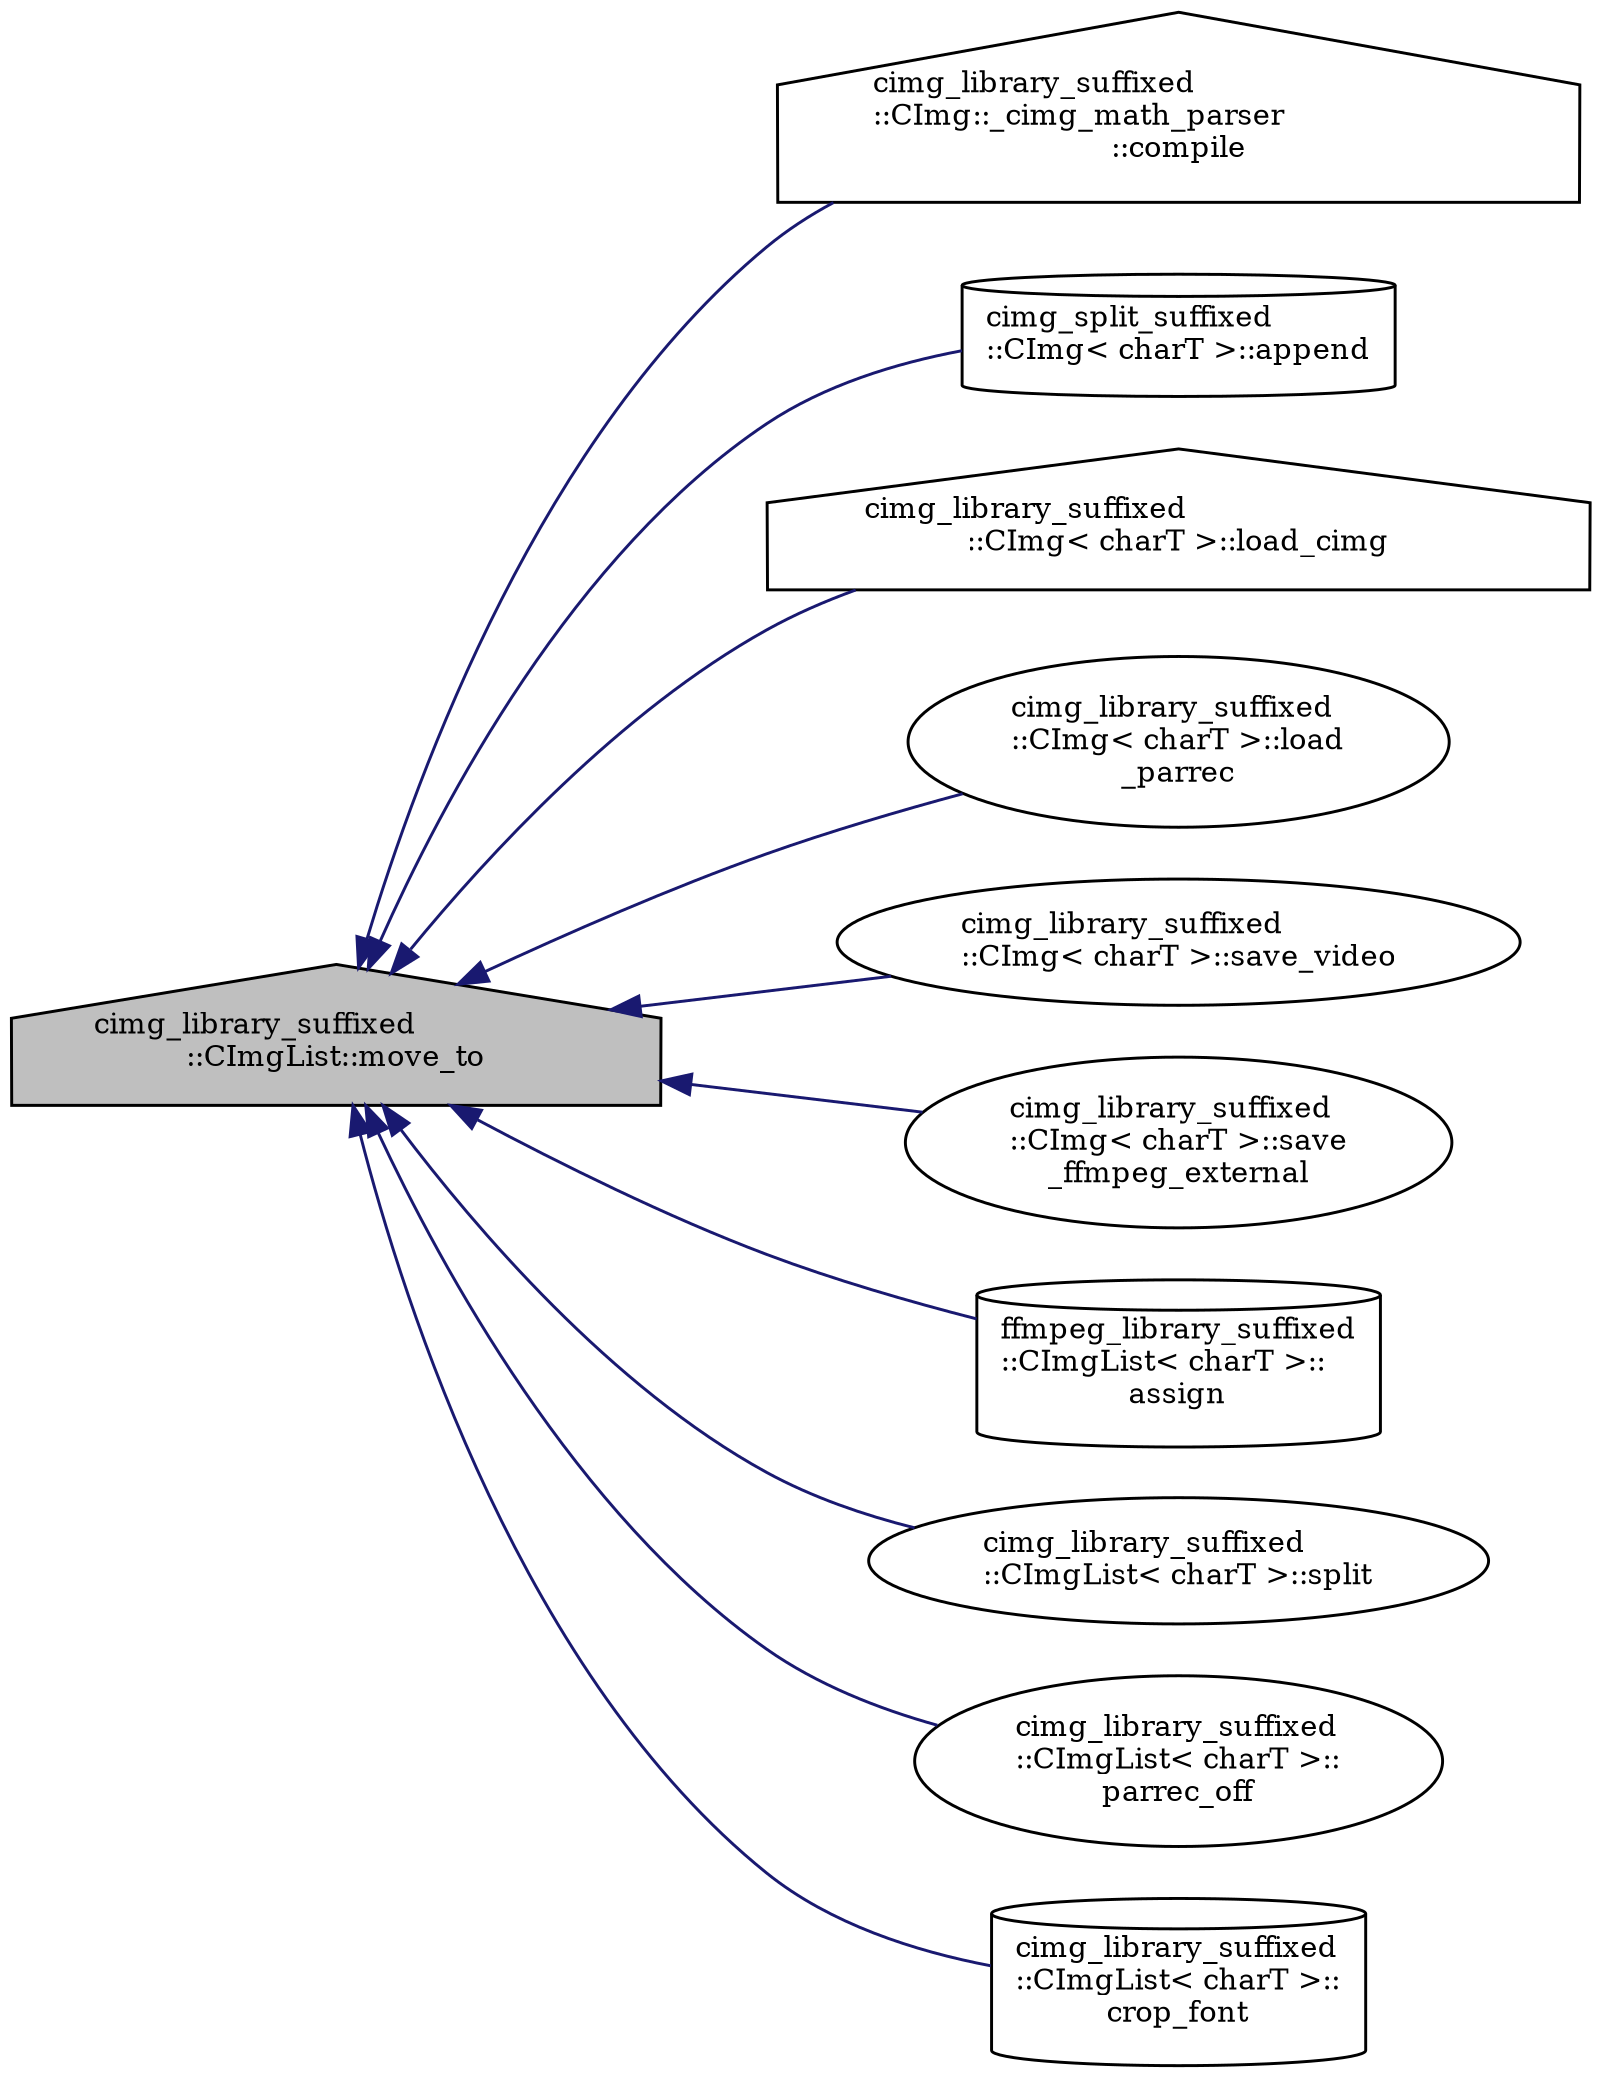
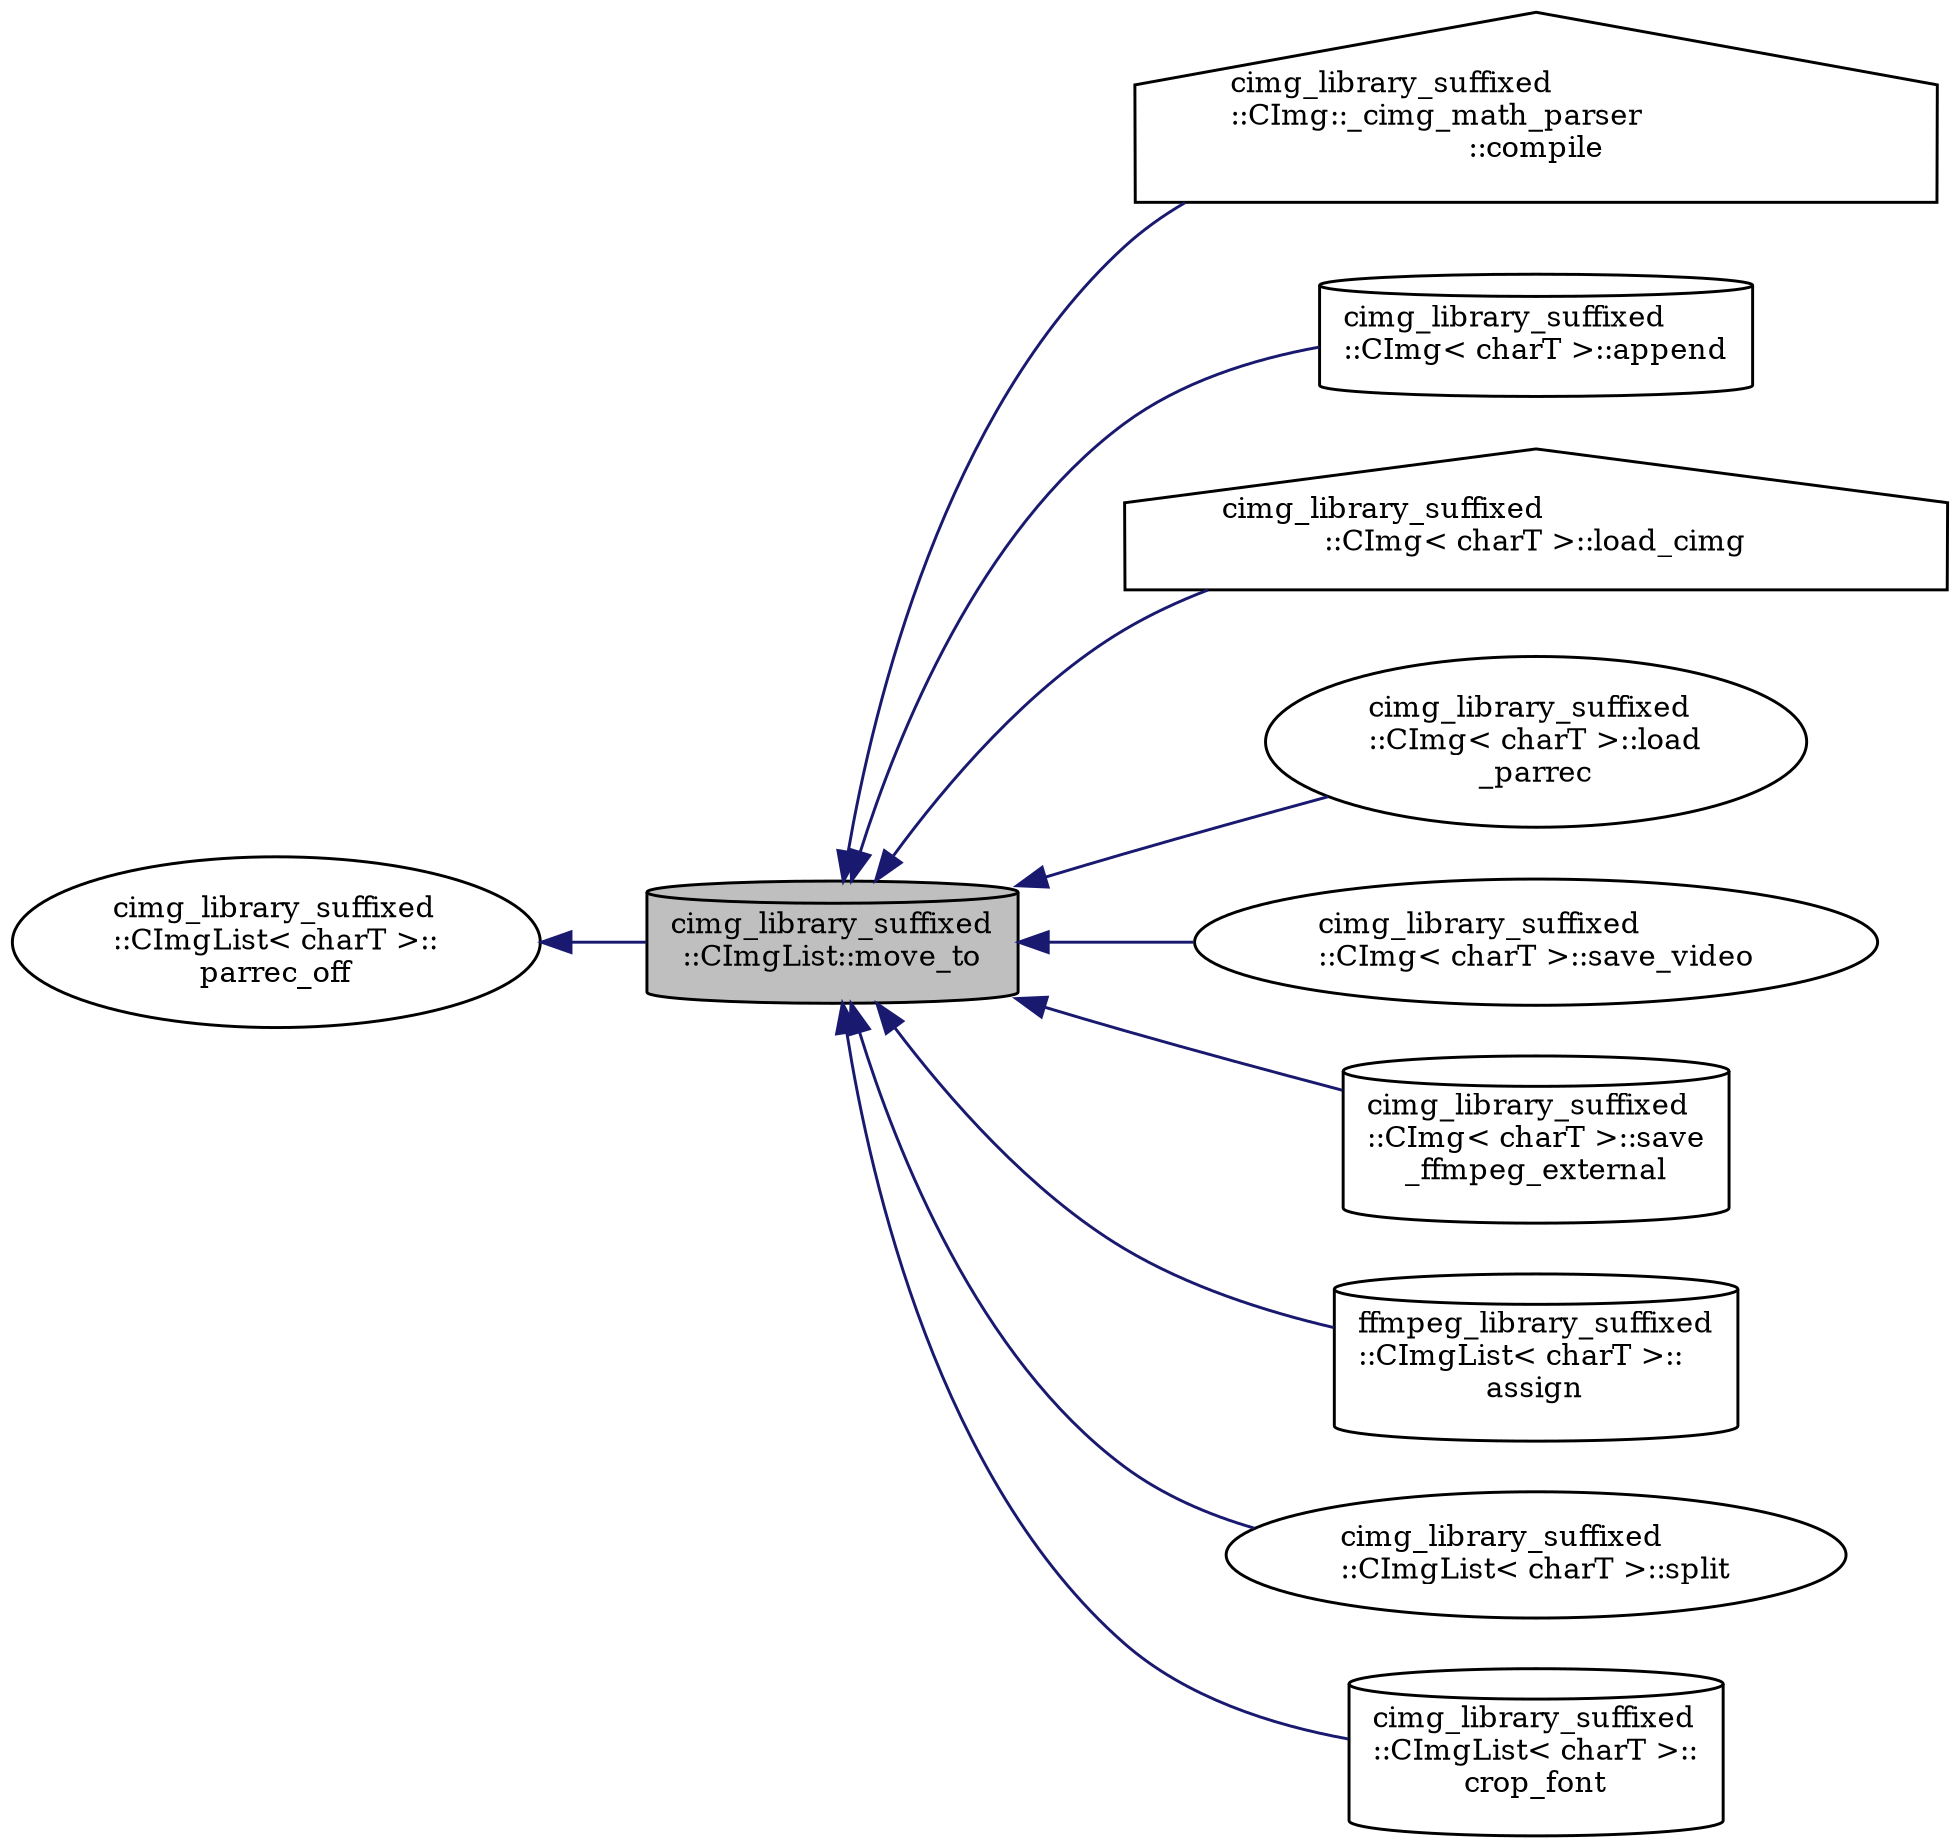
node "cimg_split_suffixed ::CImg< charT >::append": label "cimg_split_suffixed ::CImg< charT >::append" -> "cimg_library_suffixed ::CImg< charT >::append"
node "cimg_library_suffixed ::CImgList::move_to": shape house -> cylinder
node "cimg_library_suffixed ::CImg< charT >::save _ffmpeg_external": shape ellipse -> cylinder
edge "cimg_library_suffixed ::CImgList< charT >:: parrec_off" -> "cimg_library_suffixed ::CImgList::move_to": reversed
